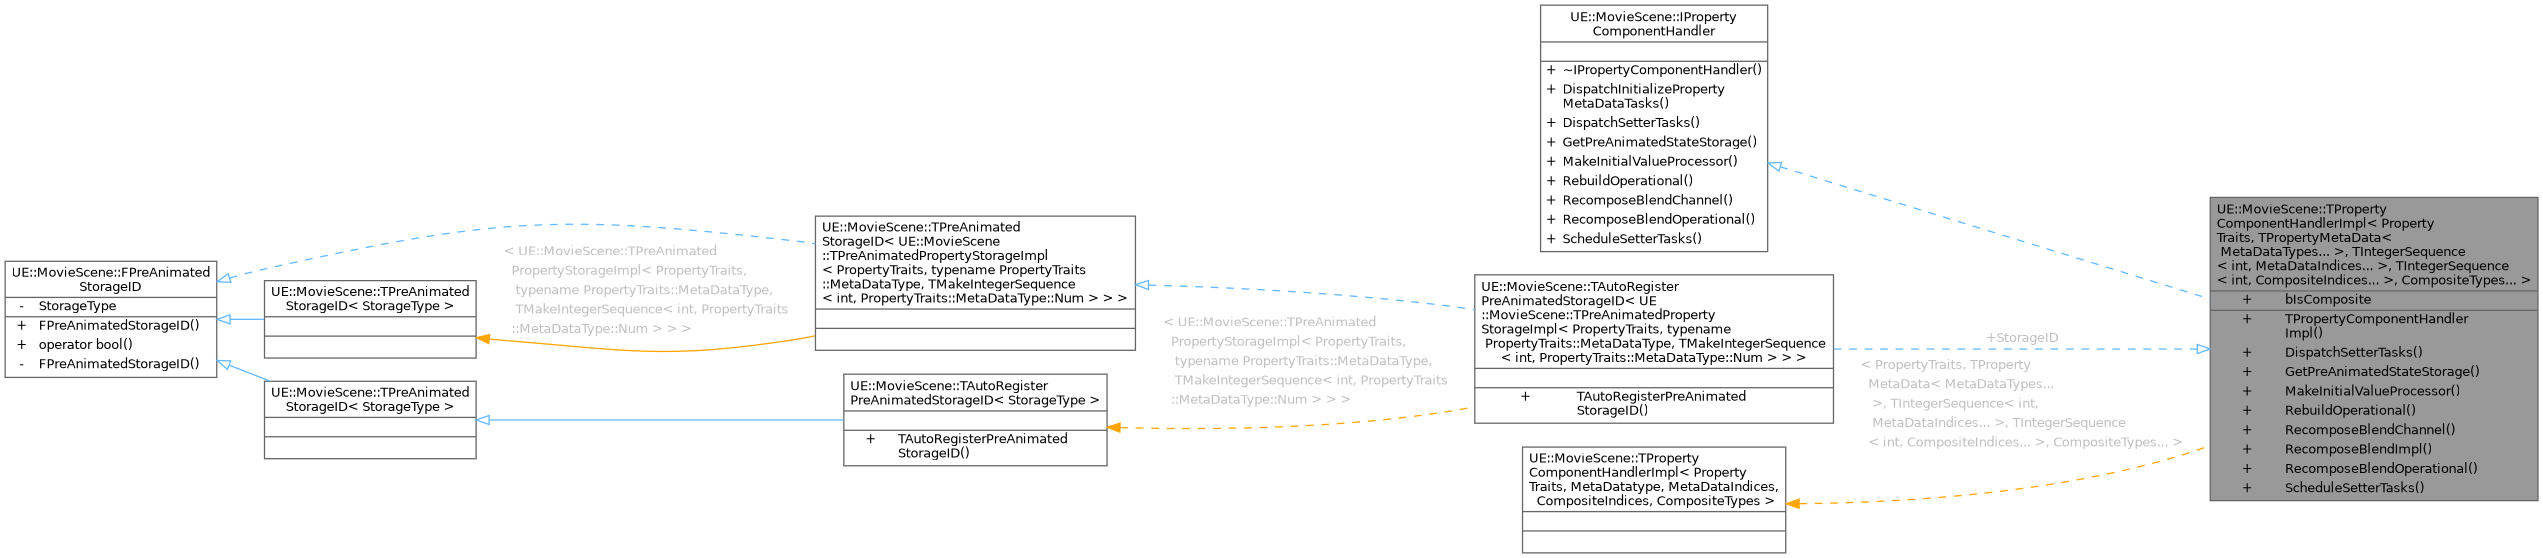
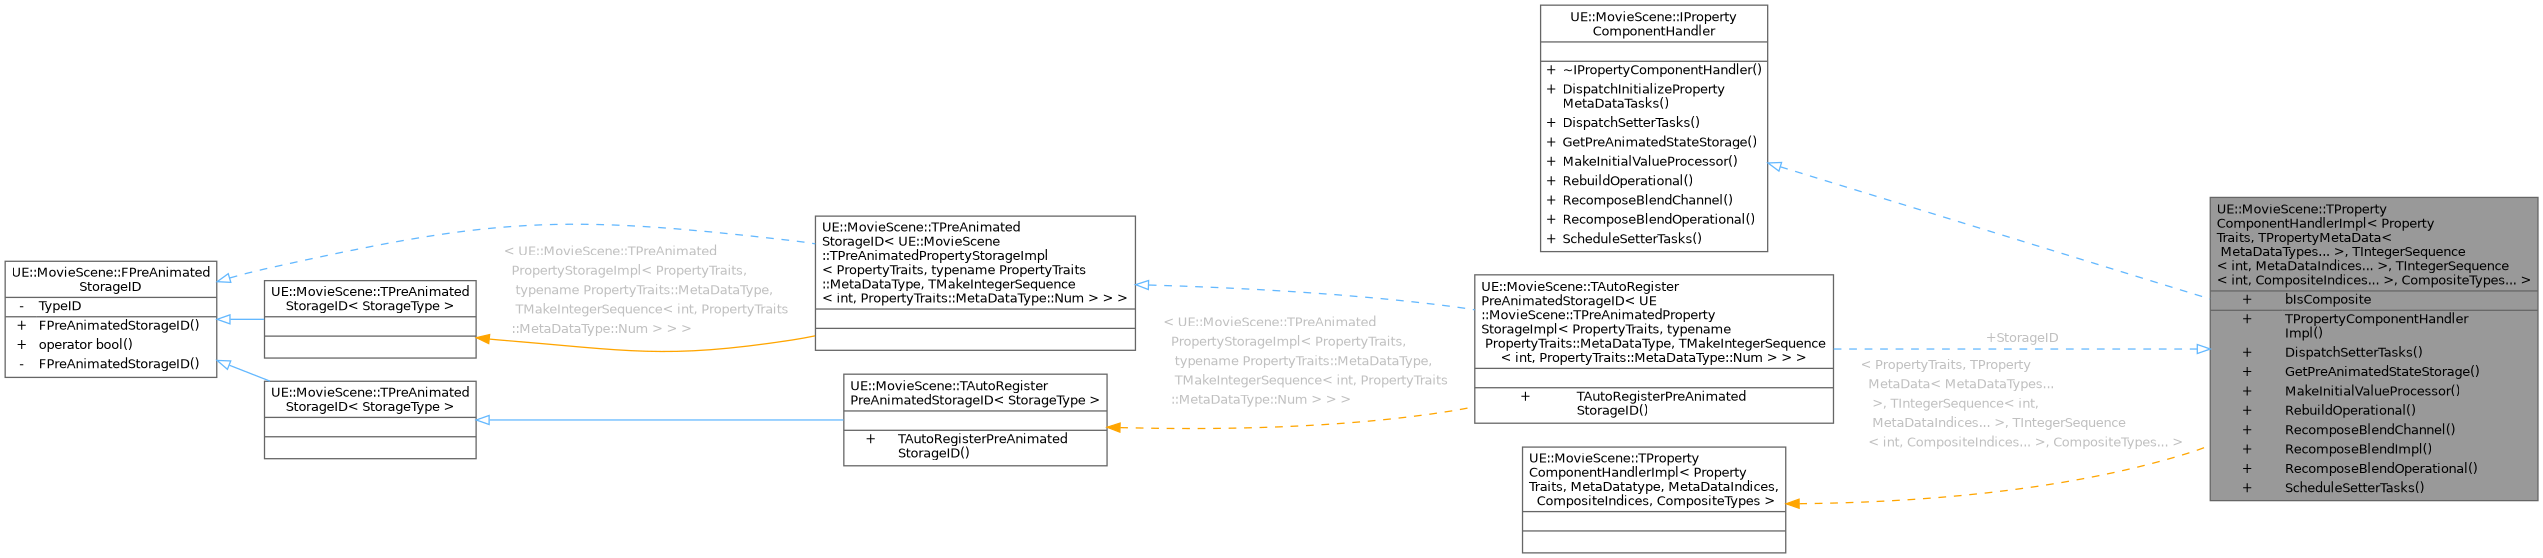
node "UE::MovieScene::FPreAnimated": text "StorageType" -> "TypeID"
